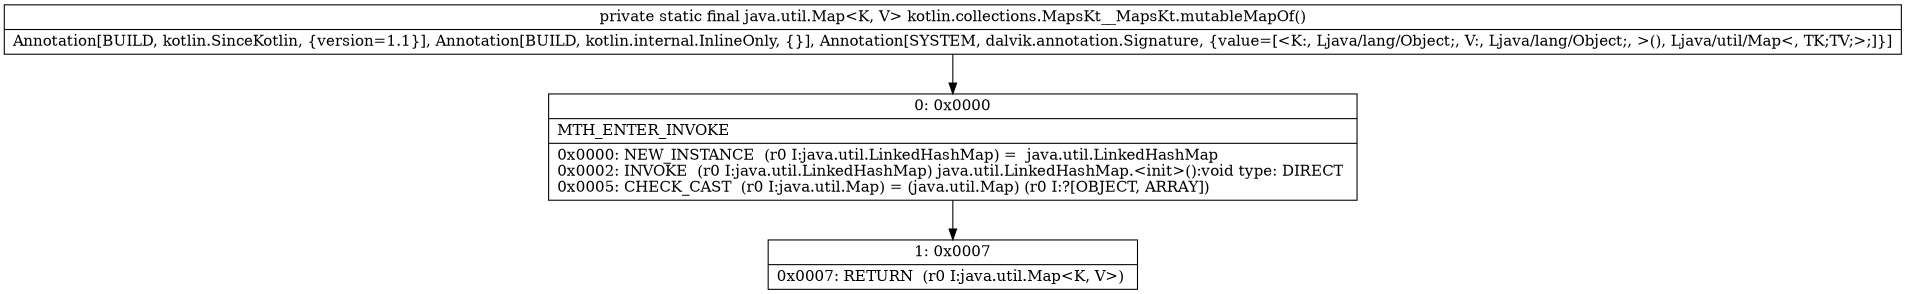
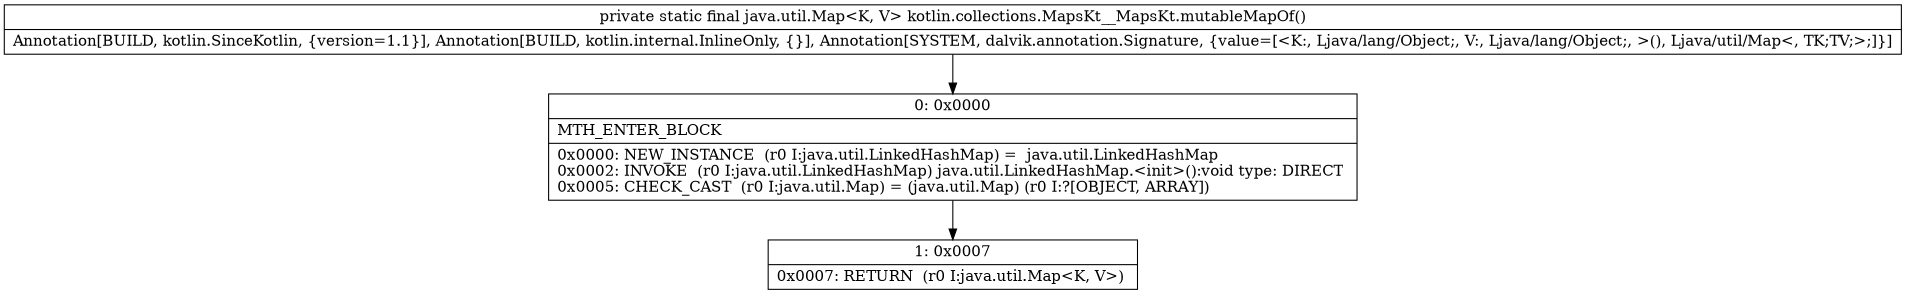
node "0: 0x0000": text "MTH_ENTER_INVOKE" -> "MTH_ENTER_BLOCK"
